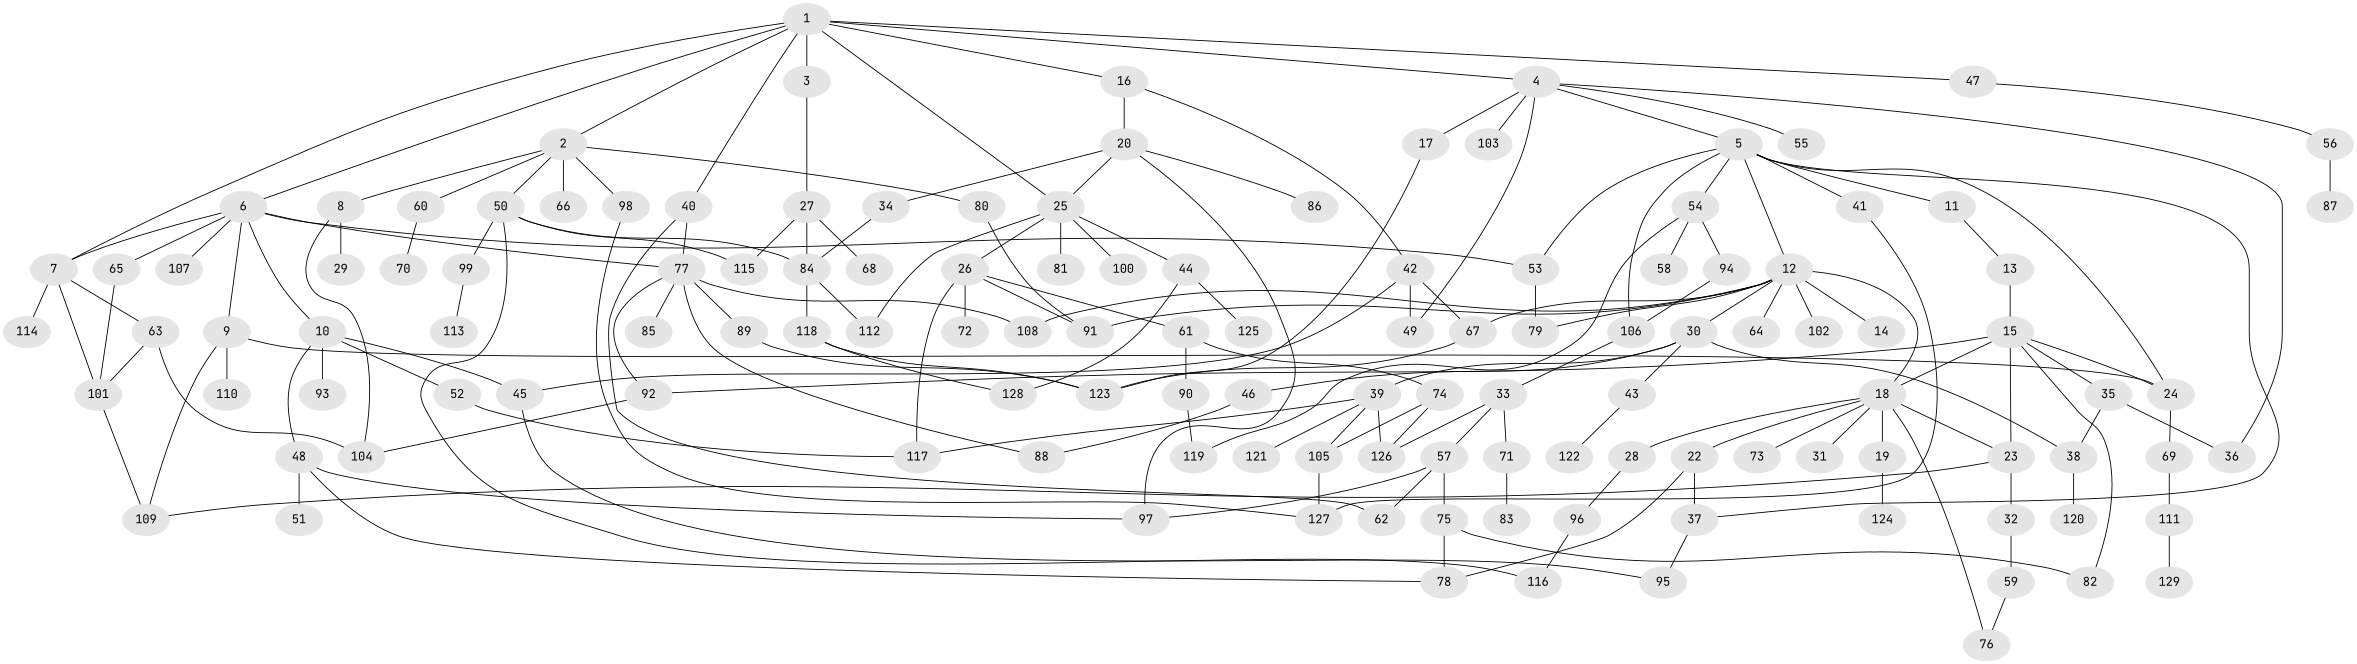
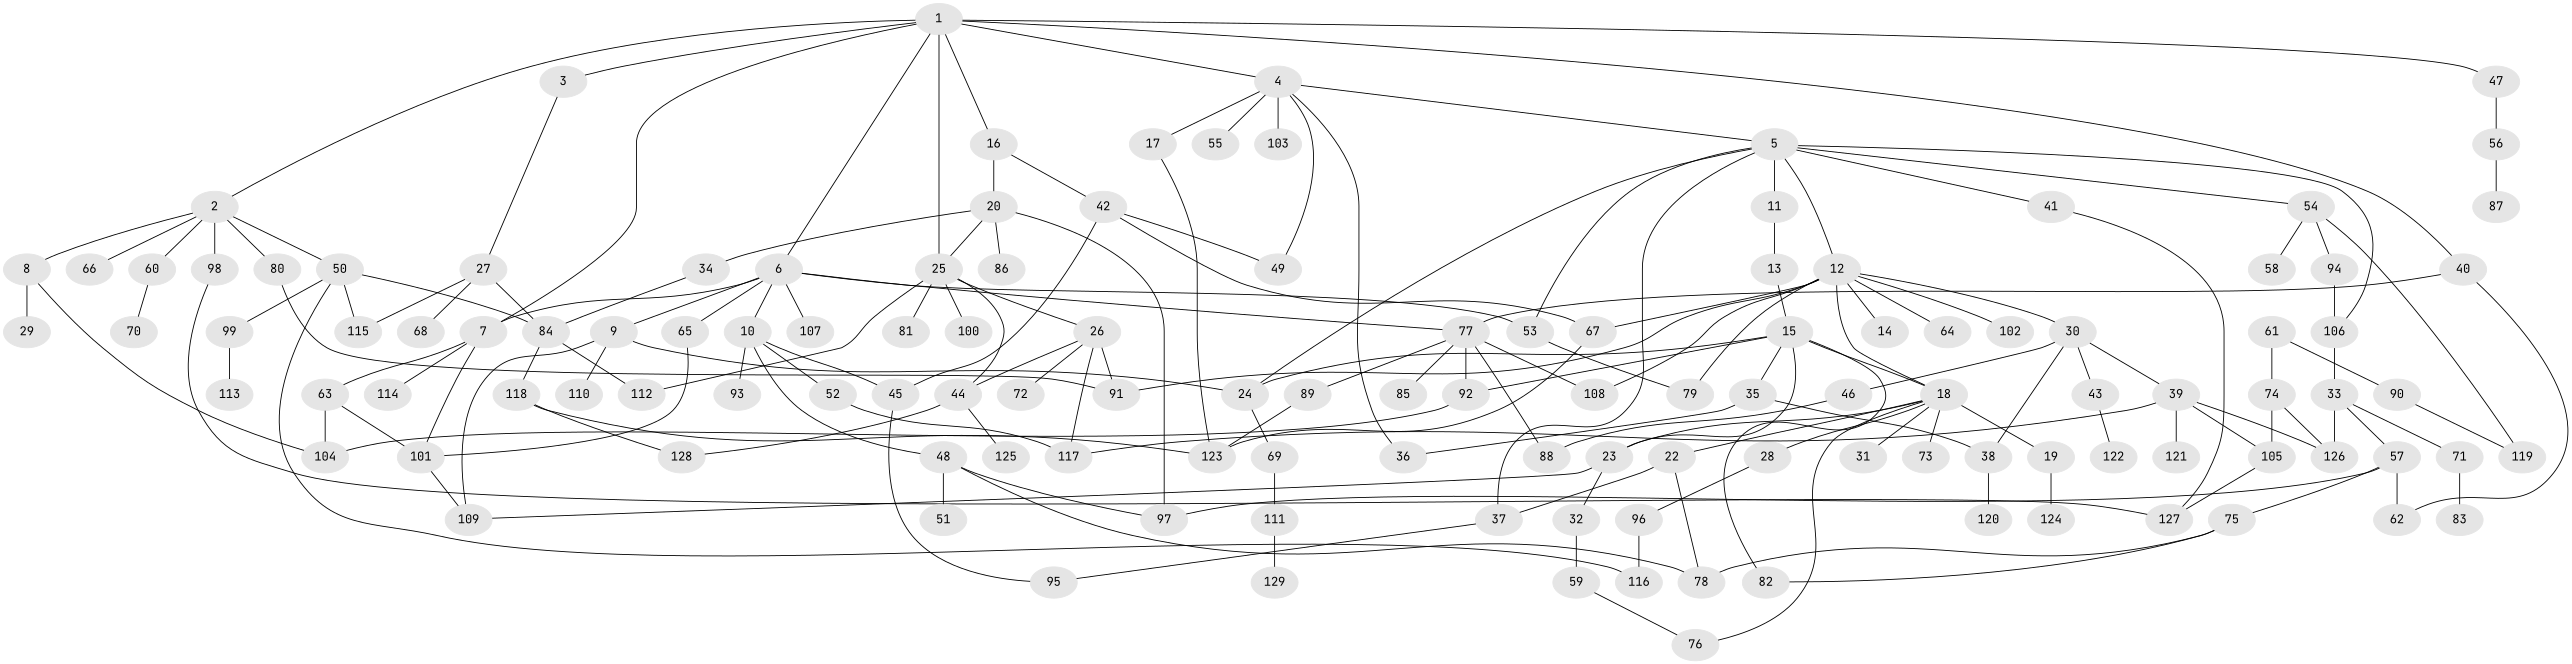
edge "26" -- "61": now "26" -- "44"
